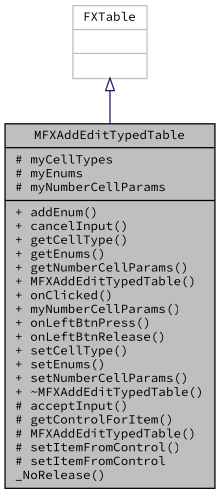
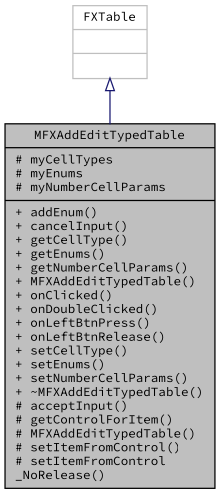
node "MFXAddEditTypedTable": text "+ myNumberCellParams()" -> "+ onDoubleClicked()"
